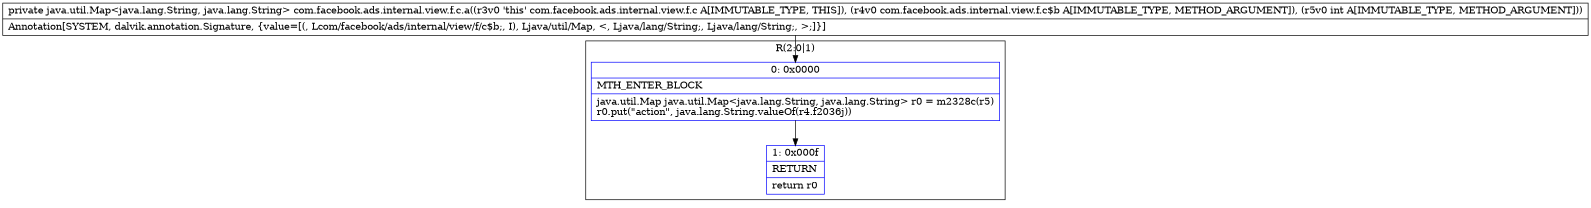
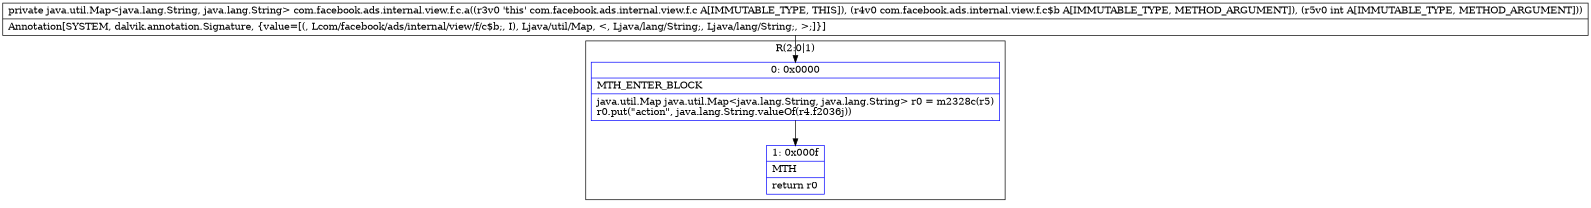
node "1: 0x000f": text "RETURN" -> "MTH"
